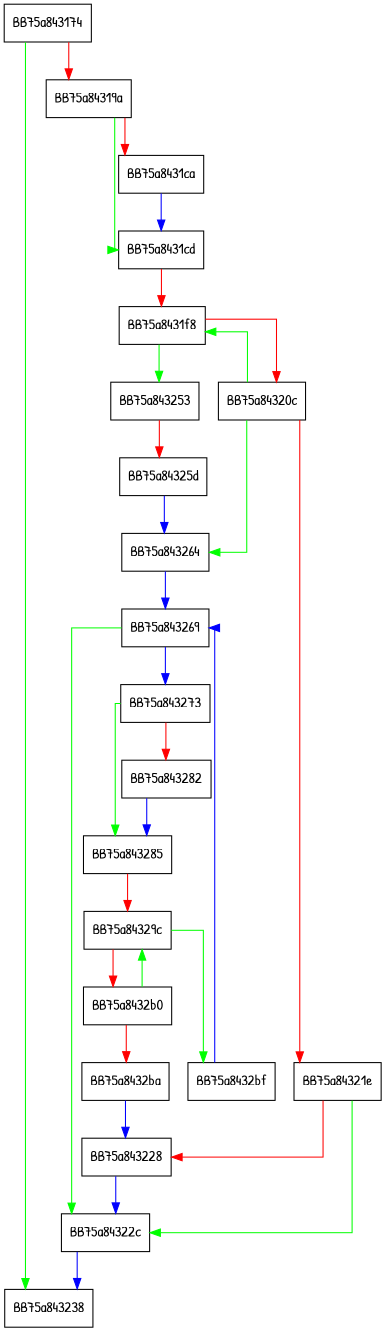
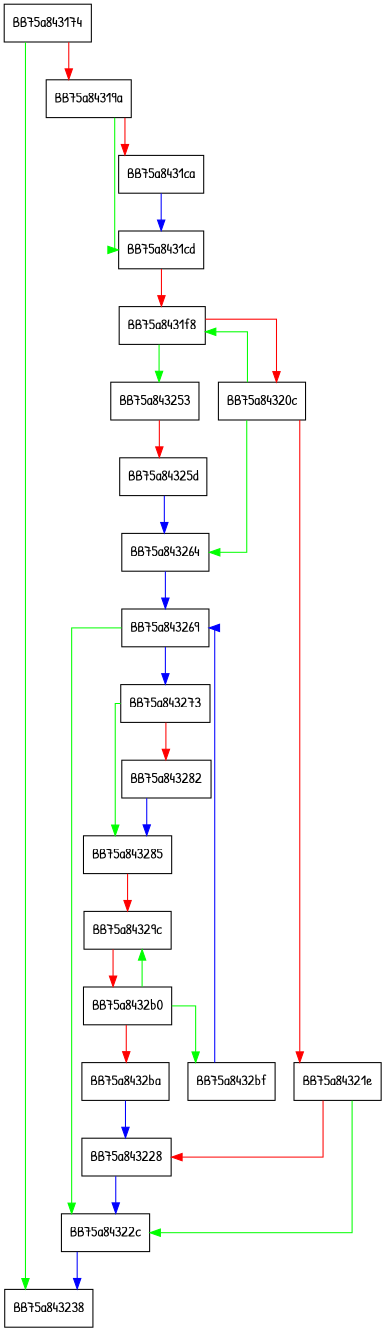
edge "BB75a84329c" -> "BB75a8432bf": now "BB75a8432b0" -> "BB75a8432bf"
